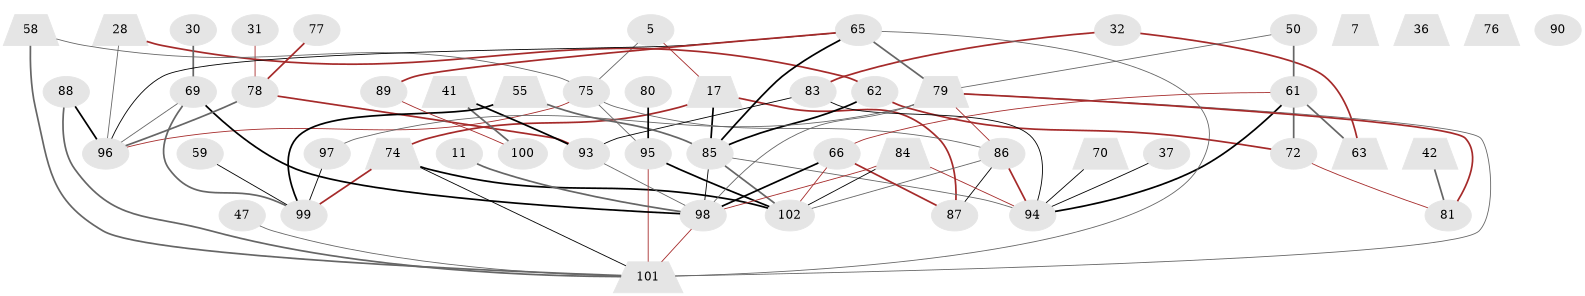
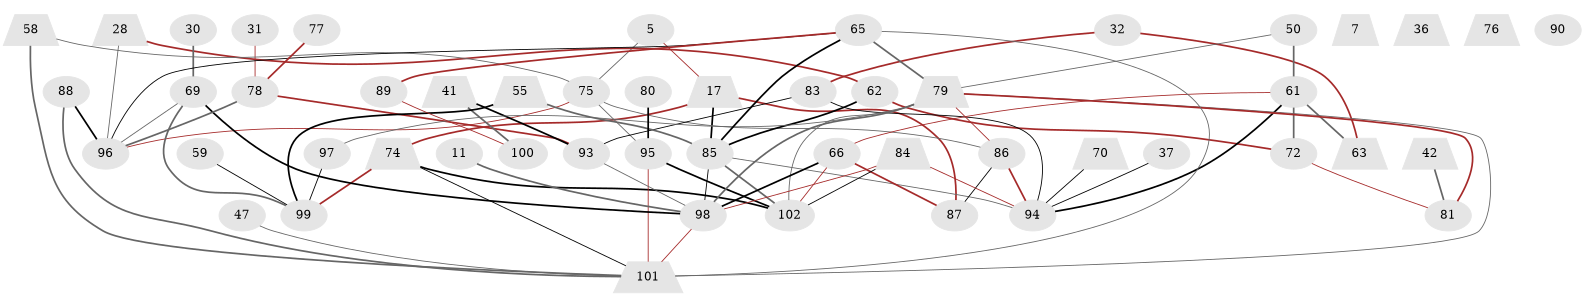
edge "79" -- "98": style solid -> bold
edge "86" -- "102": now "79" -- "102"
